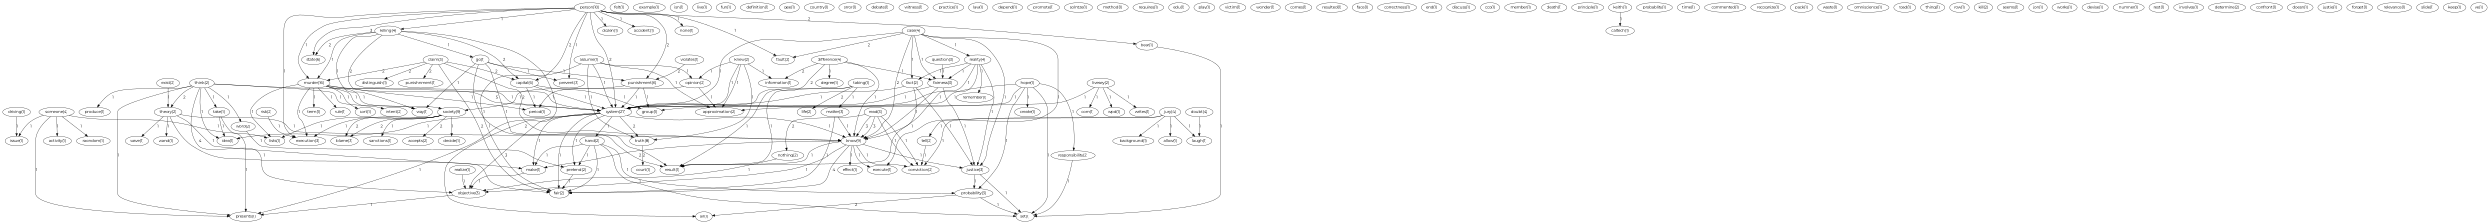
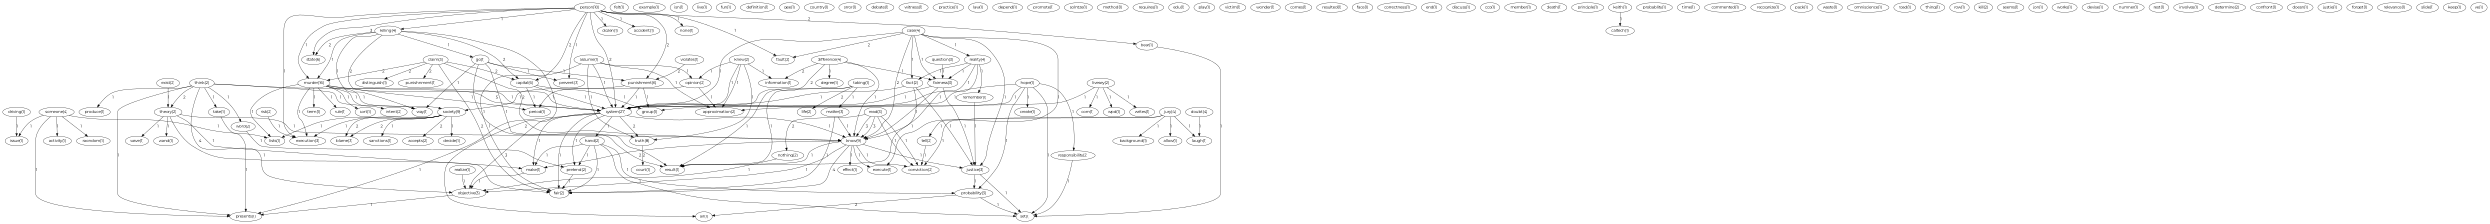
edge "reality(4)" -> "justice(3)": now "remember(1)" -> "justice(3)"
node "idea(1)": removed
